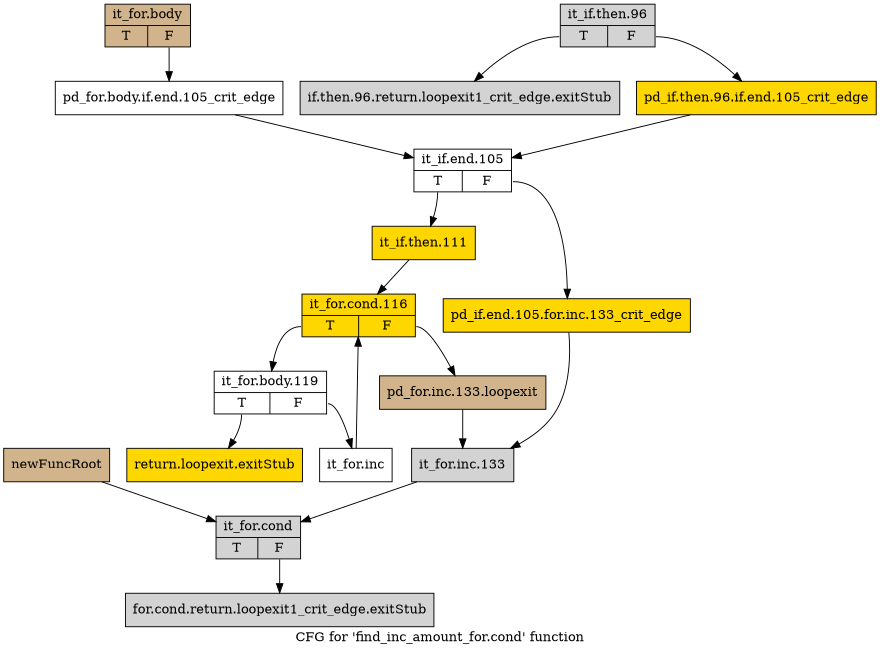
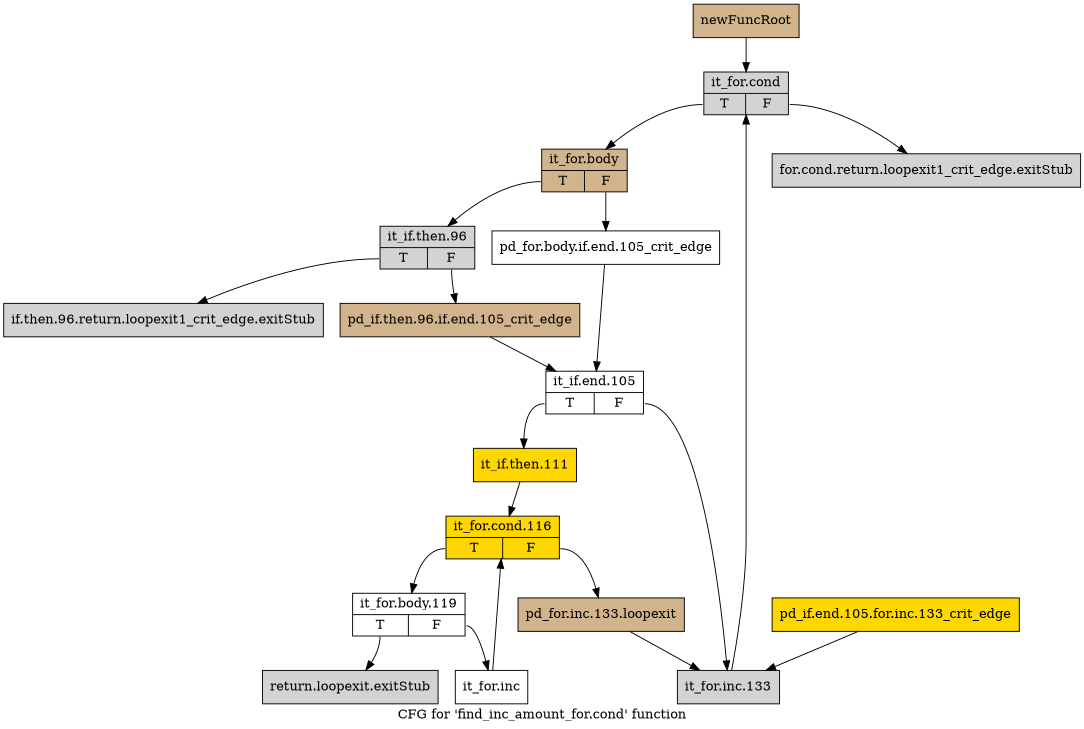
node "pd_if.then.96.if.end.105_crit_edge": fillcolor gold -> tan
edge "it_for.cond" -> "it_for.body": added
edge "it_for.body" -> "it_if.then.96": added
edge "it_if.end.105" -> "pd_if.end.105.for.inc.133_crit_edge": now "it_if.end.105" -> "it_for.inc.133"
node "return.loopexit.exitStub": fillcolor gold -> lightgrey
